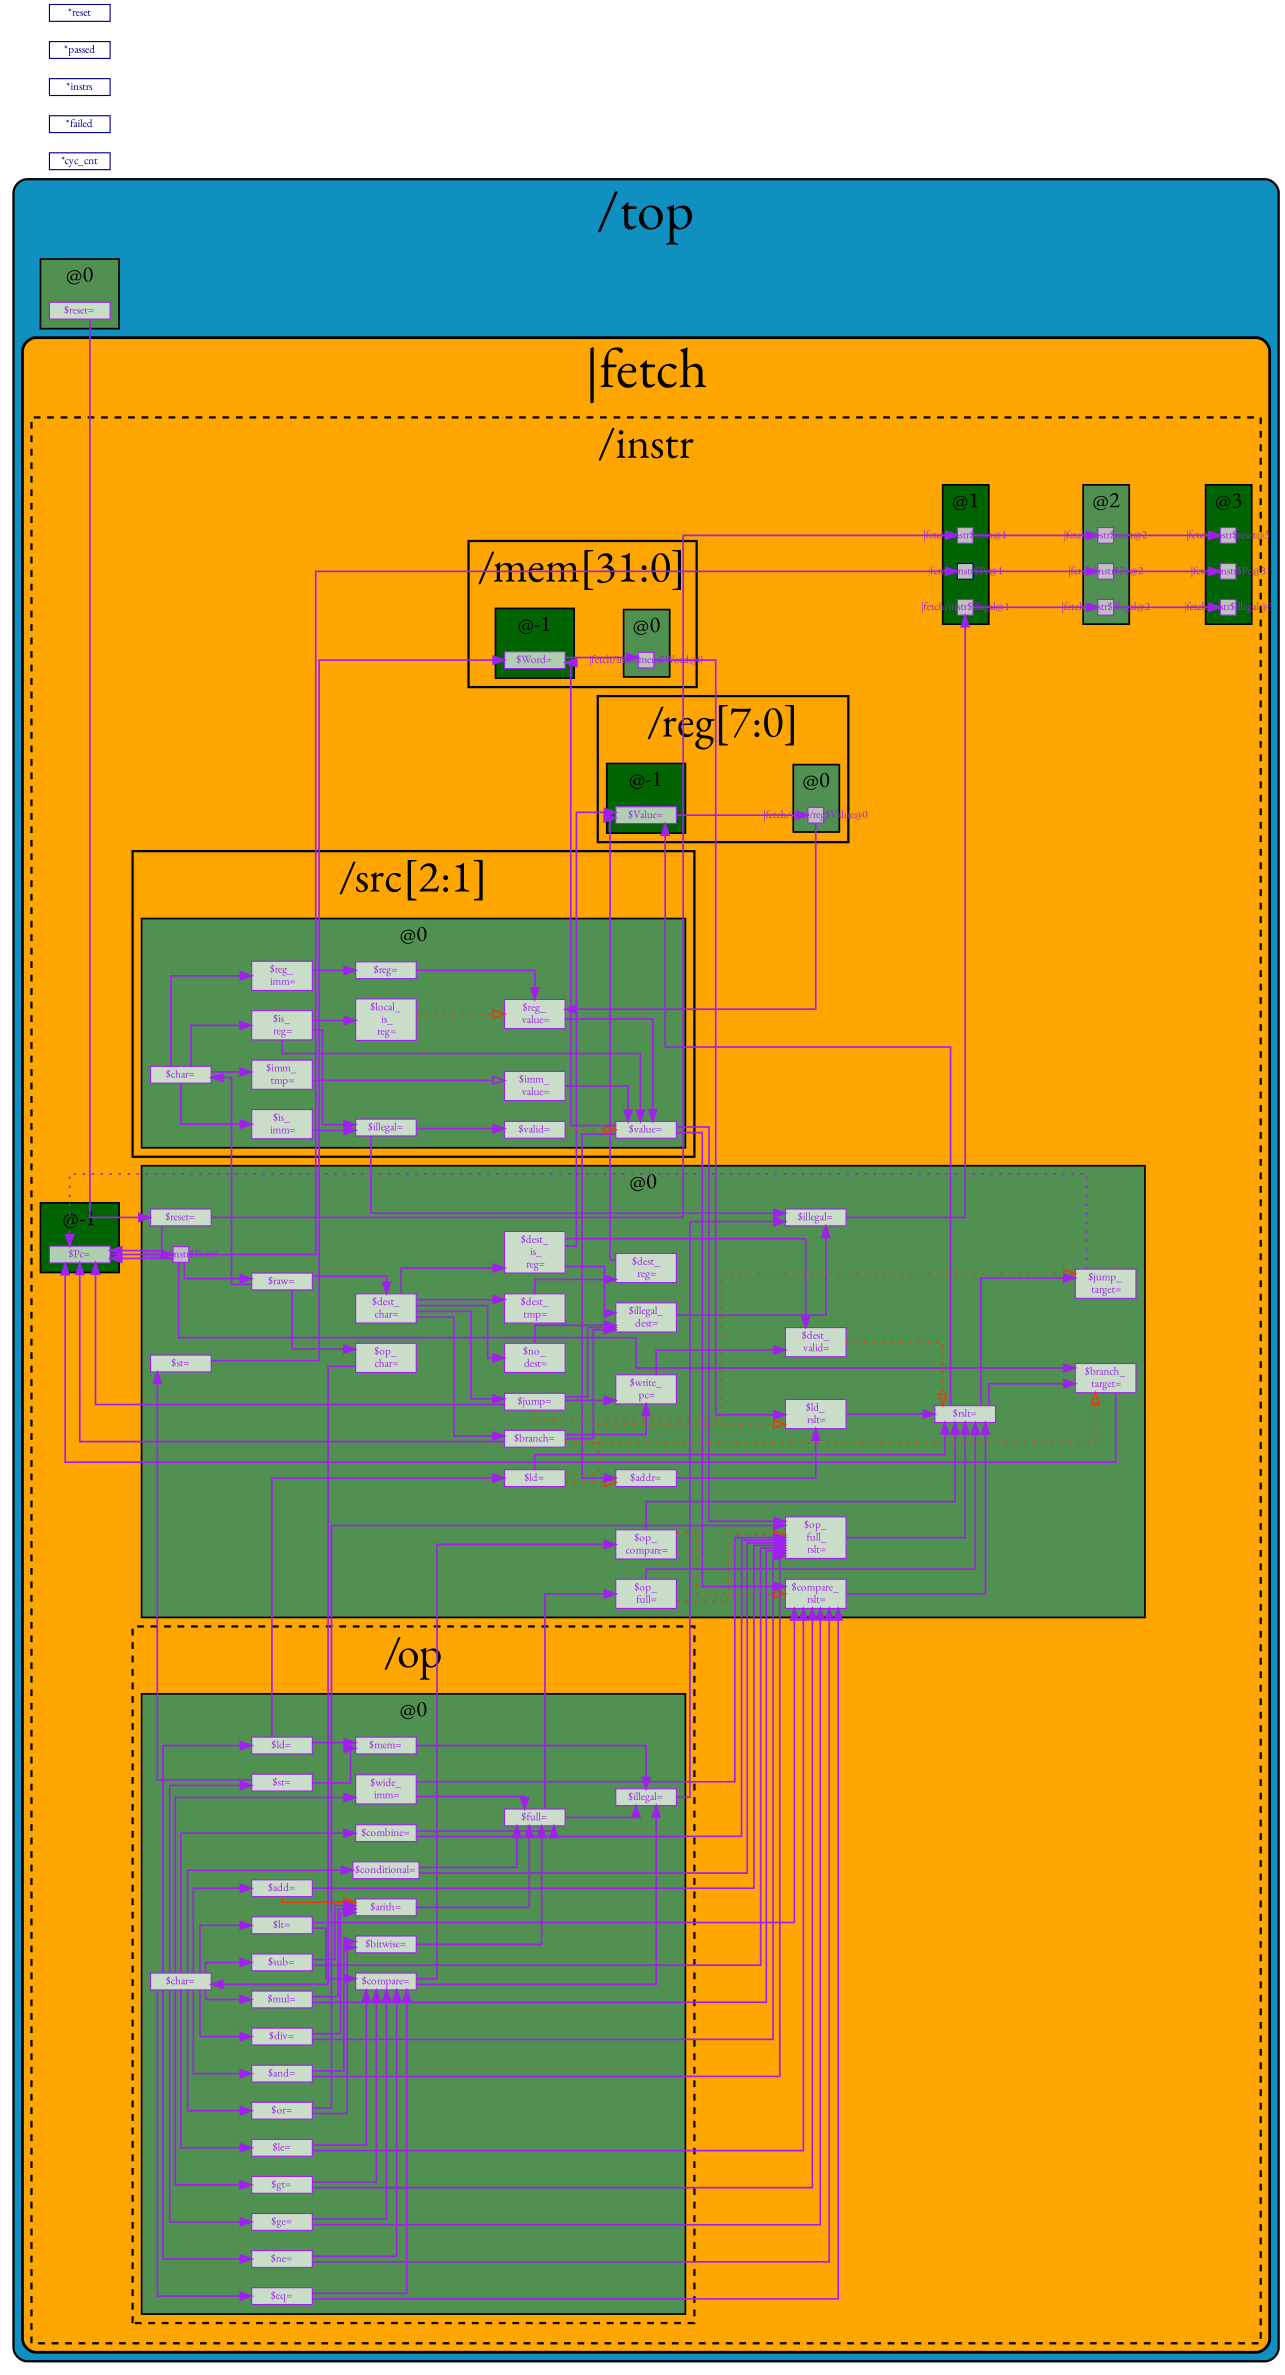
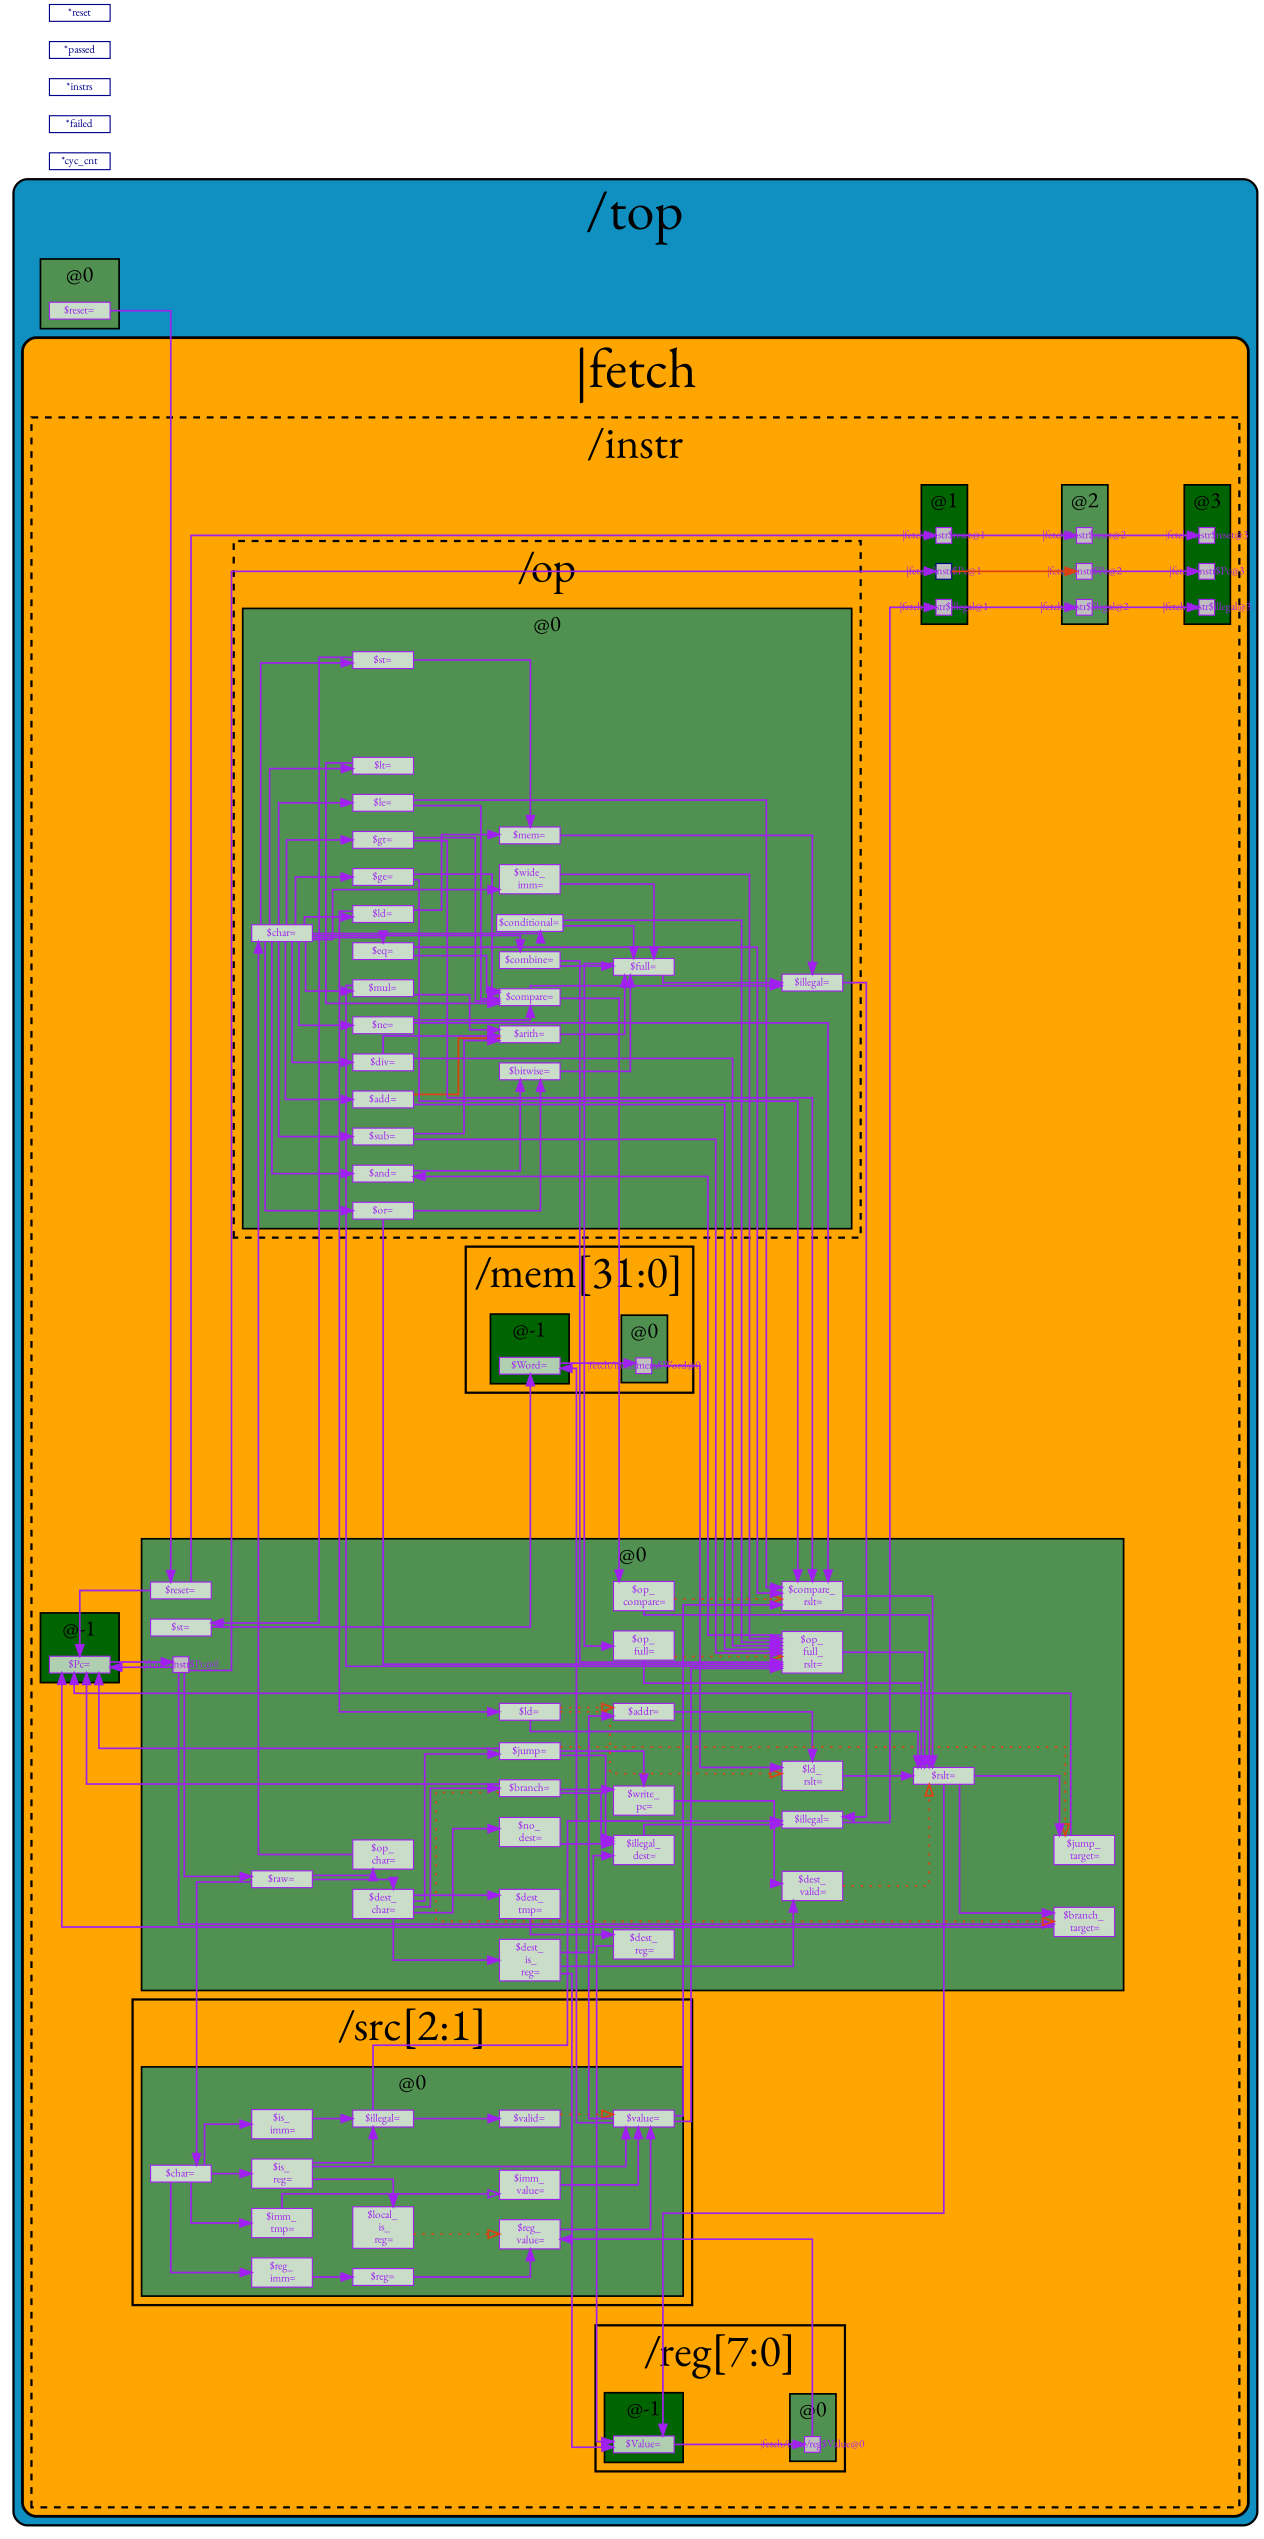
edge "|fetch/instr$Pc@1" -> "|fetch/instr$Pc@2": color purple -> #e04010
edge "$jump_ target=" -> "$Pc=": style dotted -> solid
edge "$lt=" -> "$compare_ rslt=": removed
edge "$and=" -> "$op_ full_ rslt=": reversed
